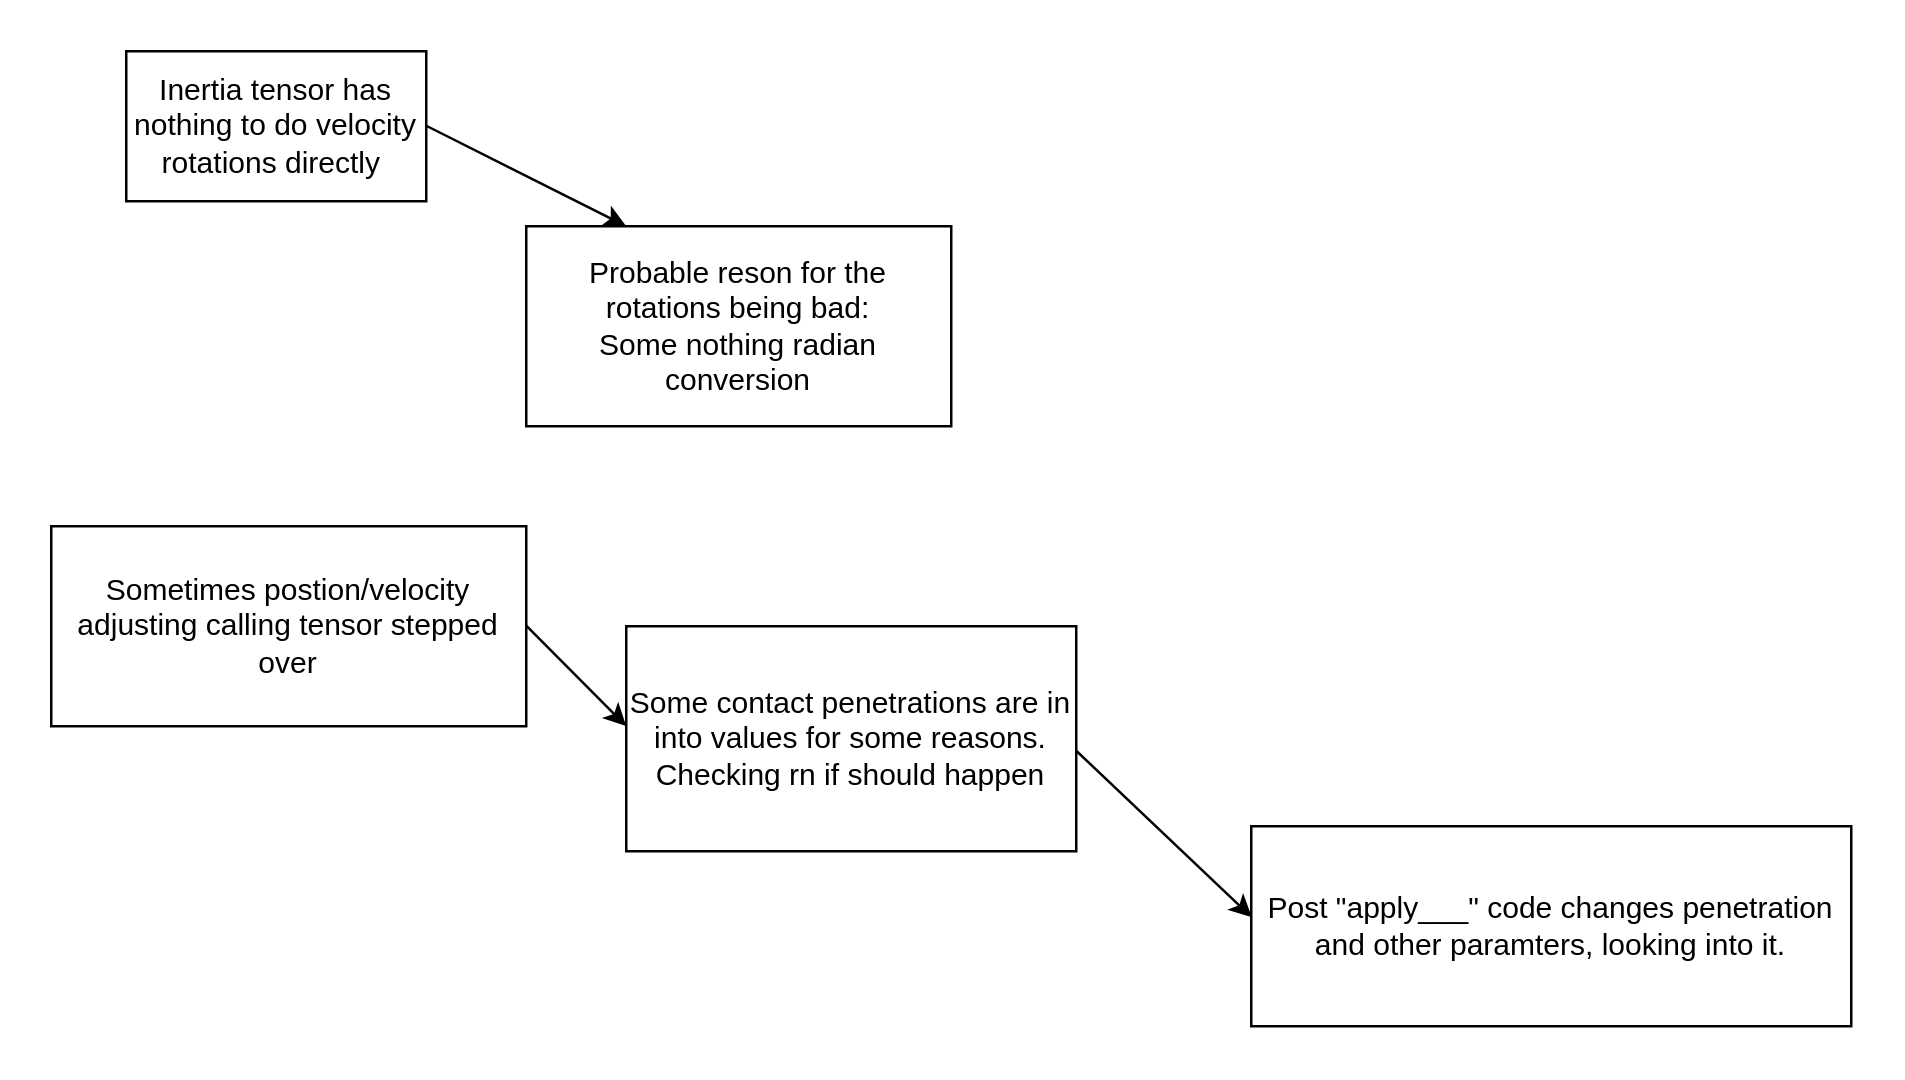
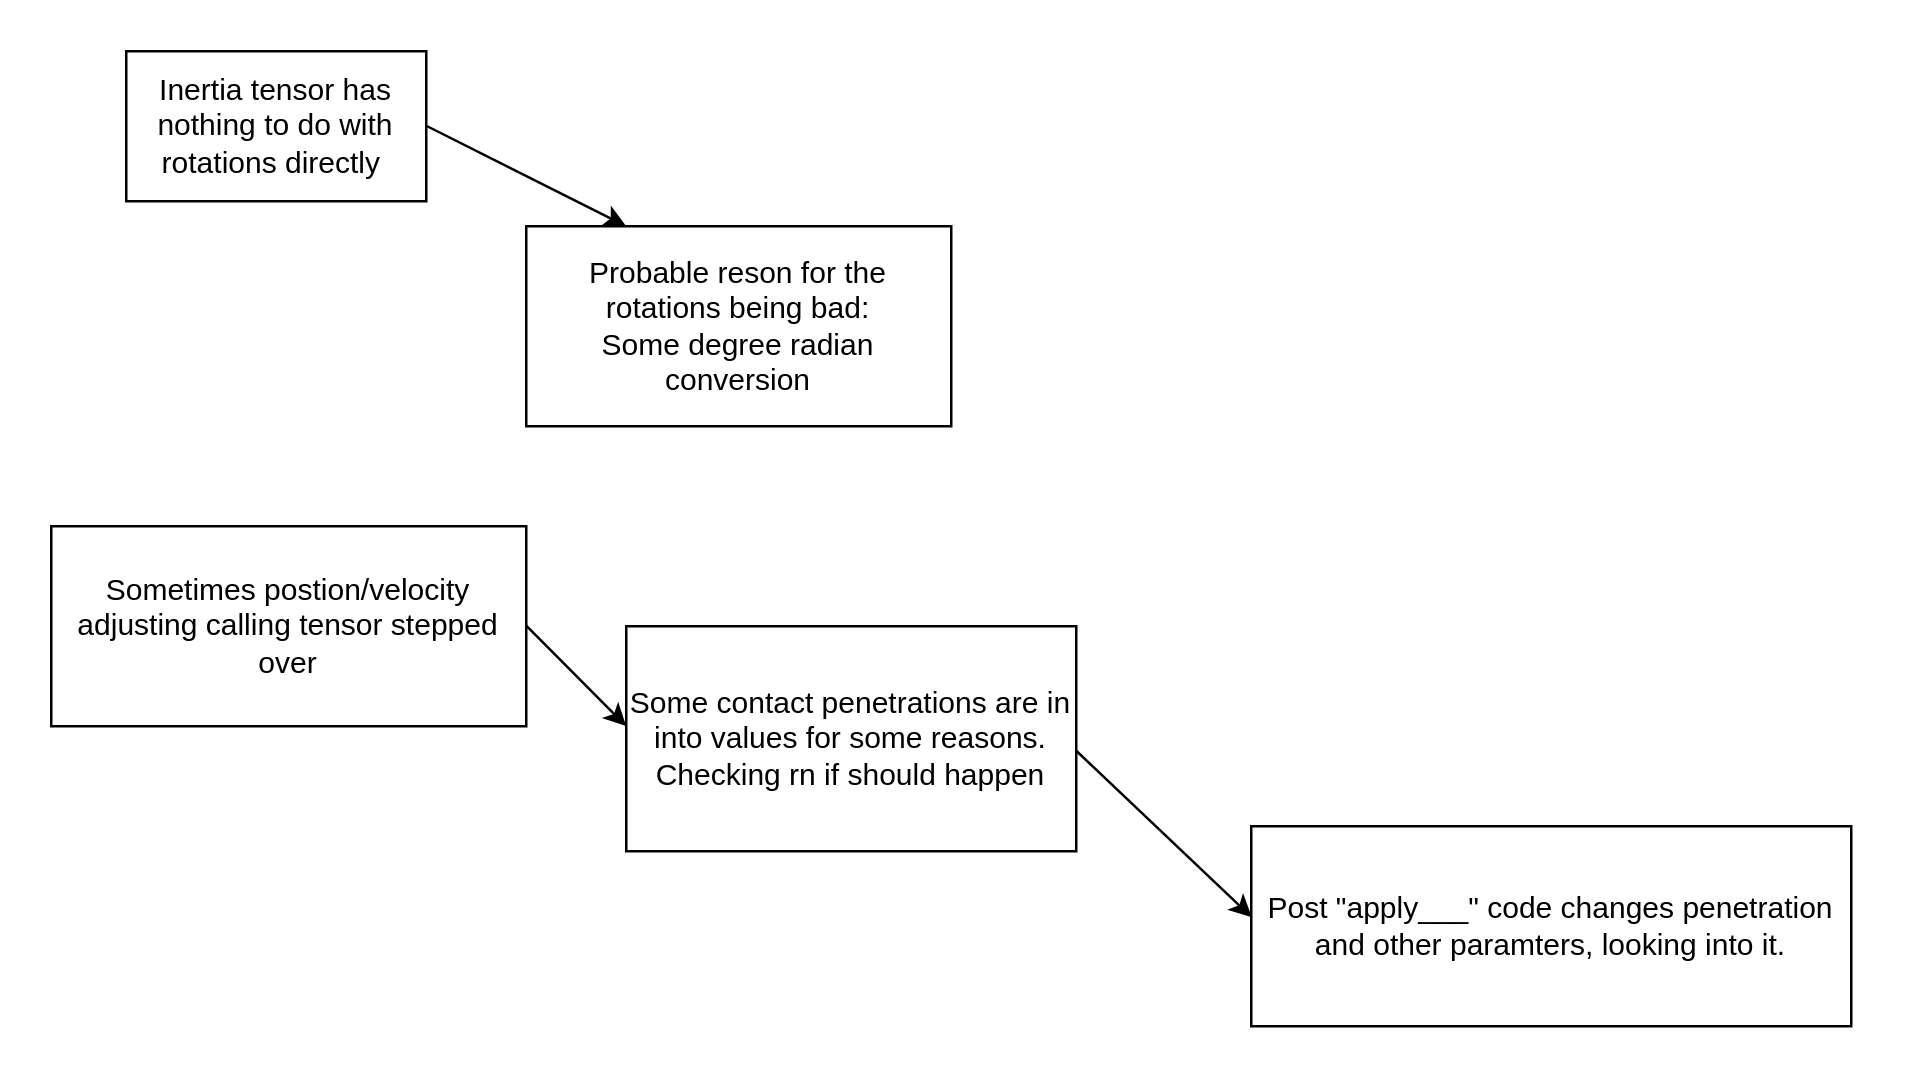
node "Inertia tensor has nothing to do velocity rotations directly": label "Inertia tensor has nothing to do velocity rotations directly" -> "Inertia tensor has nothing to do with rotations directly"
node "Probable reson for the rotations being bad: Some nothing radian conversion": label "Probable reson for the rotations being bad: Some nothing radian conversion" -> "Probable reson for the rotations being bad: Some degree radian conversion"
